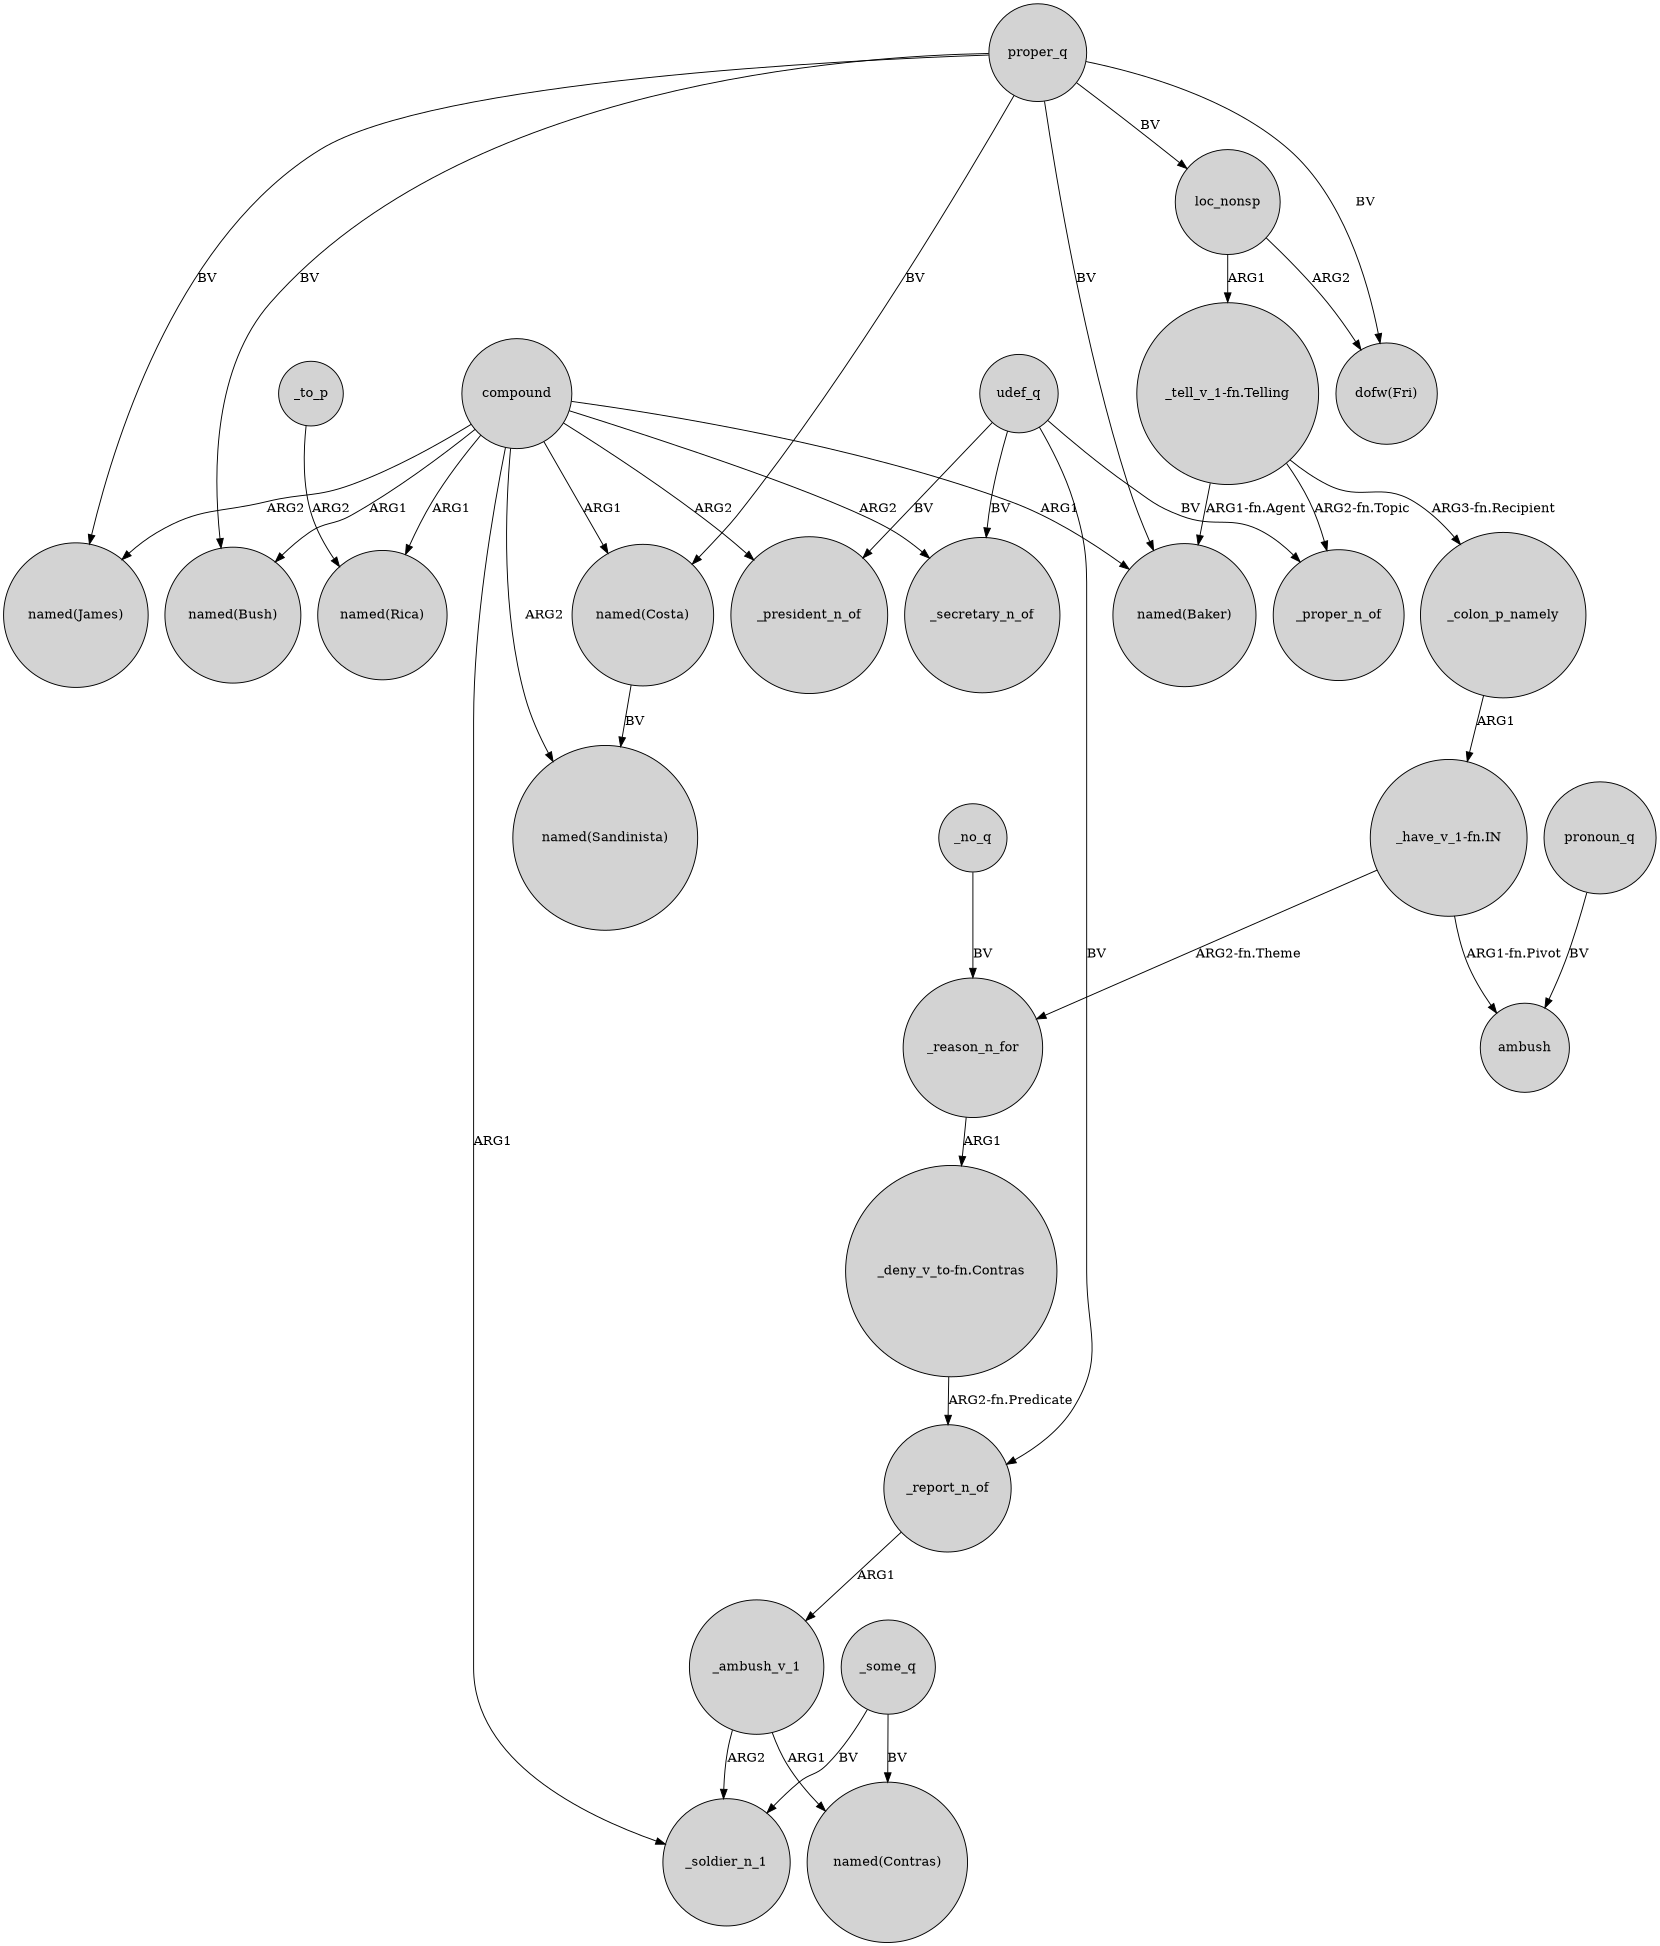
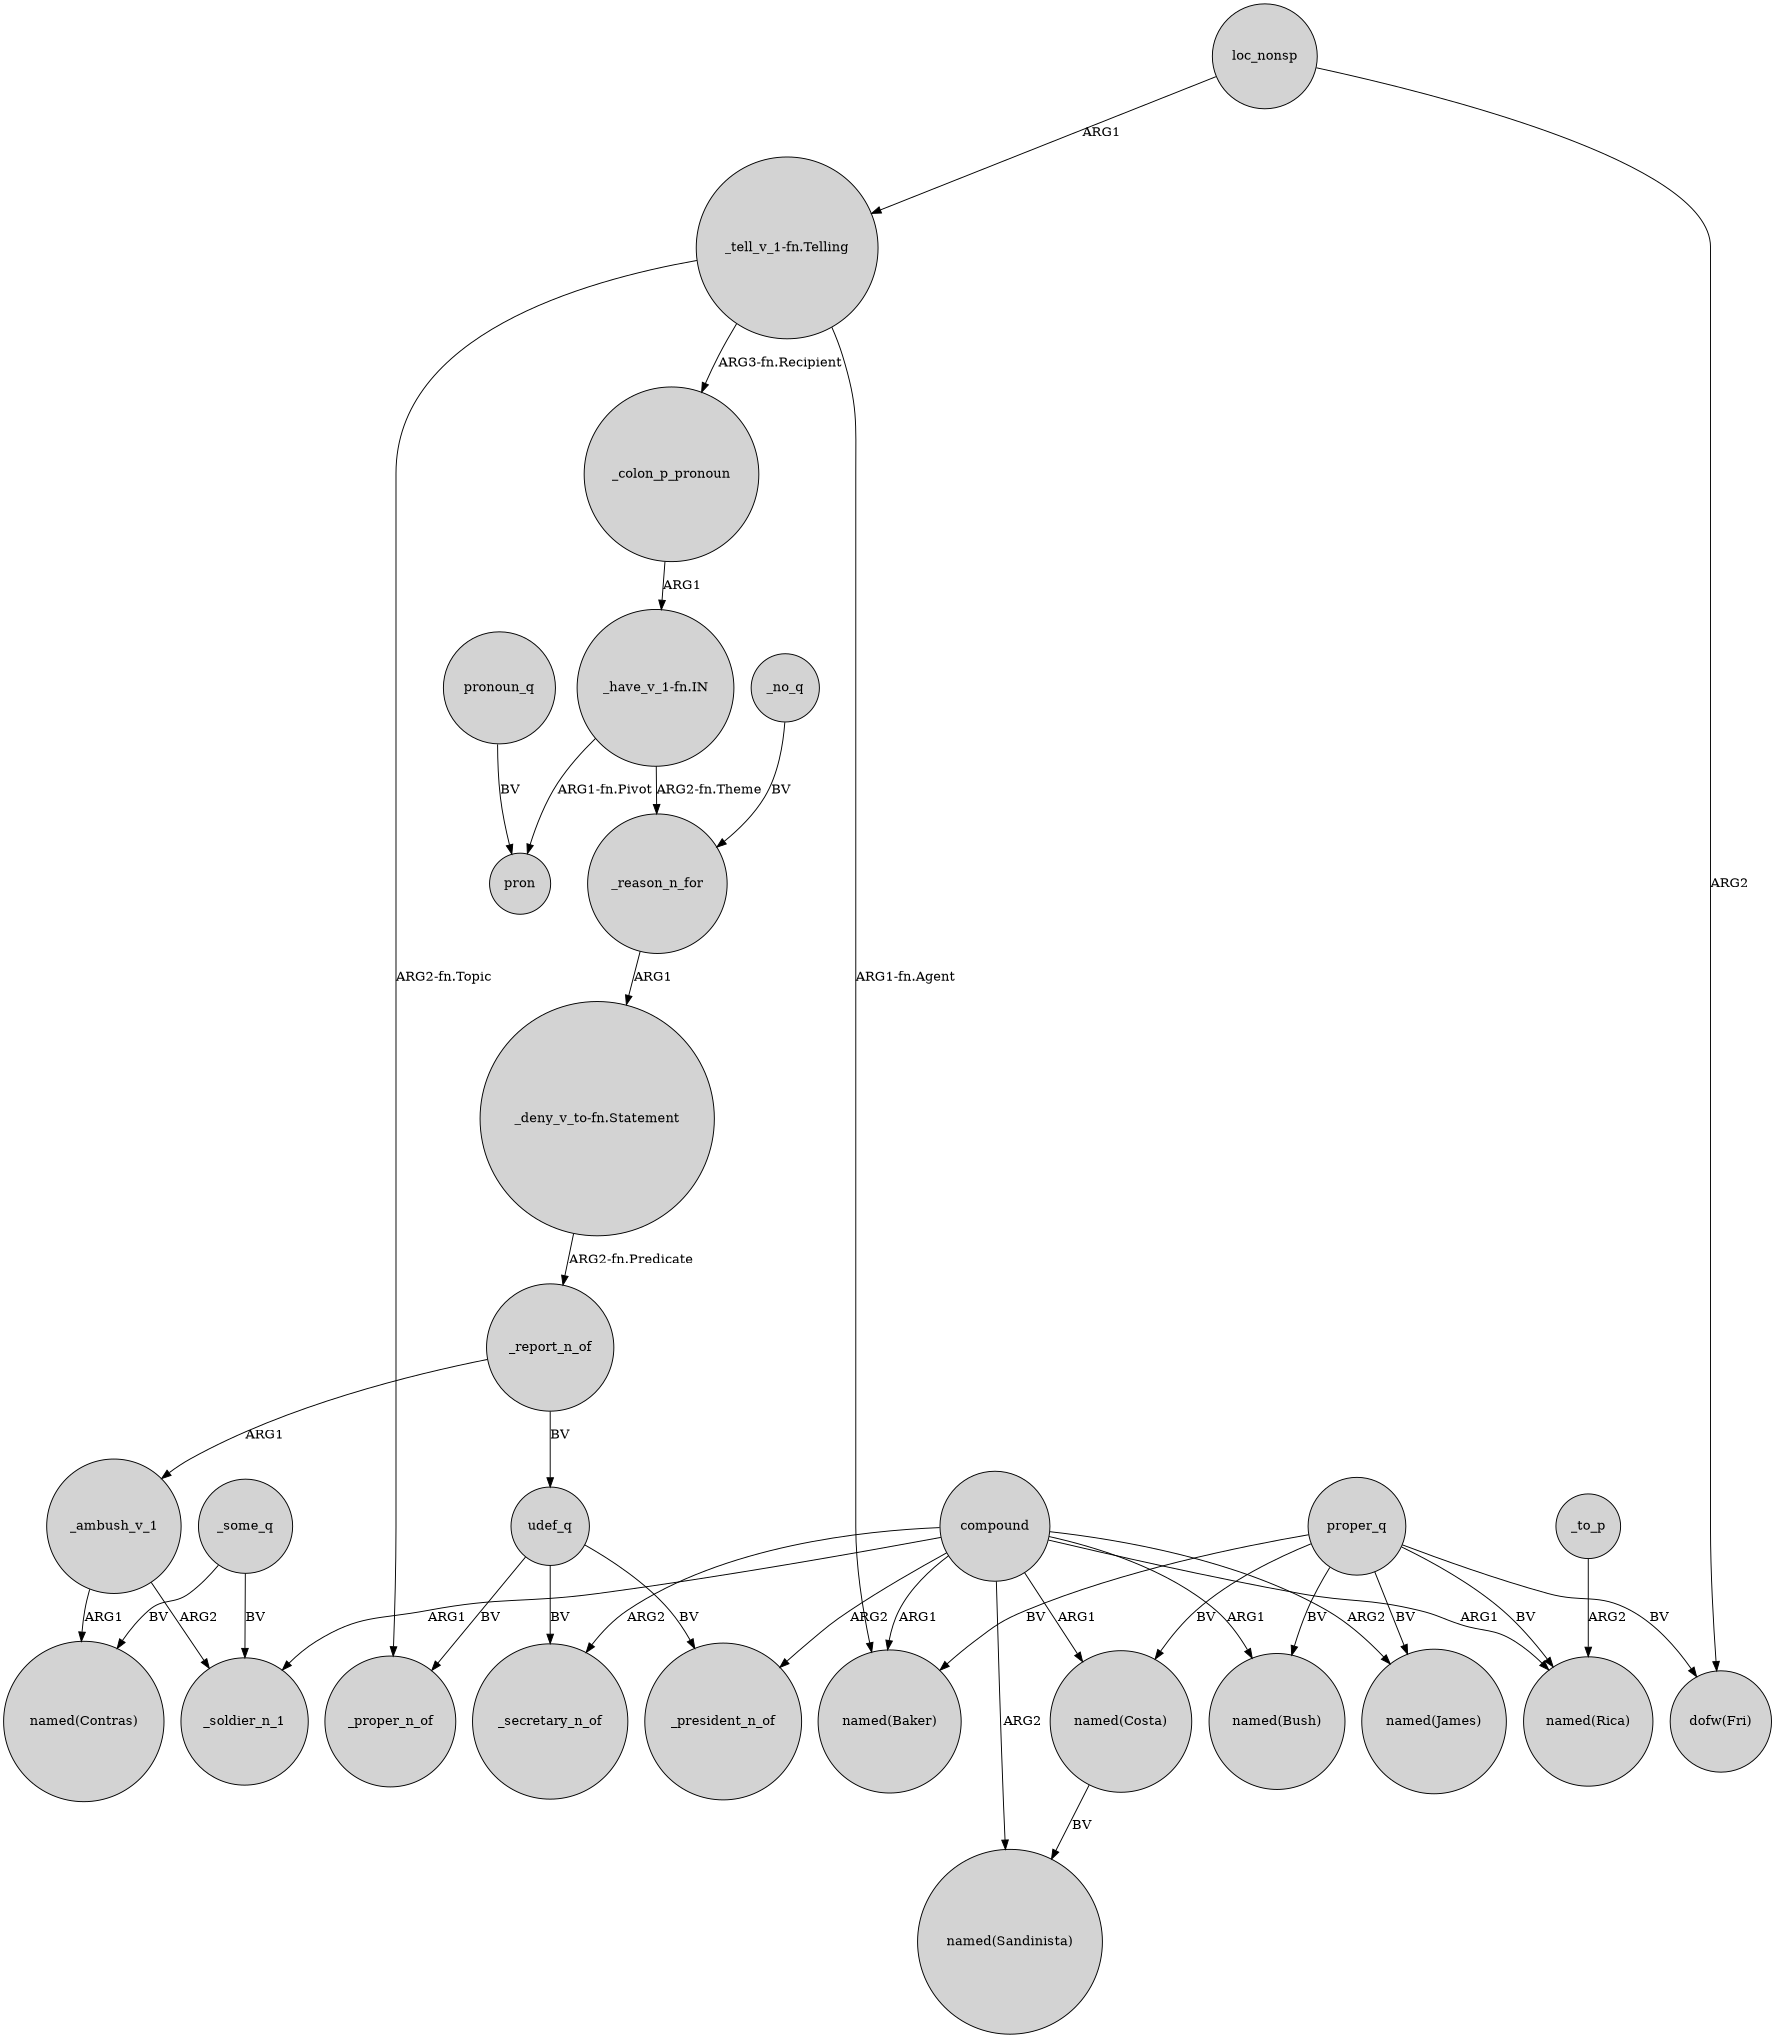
edge "proper_q" -> "loc_nonsp": now "proper_q" -> "named(Rica)"
node "_colon_p_namely": label "_colon_p_namely" -> "_colon_p_pronoun"
edge "udef_q" -> "_report_n_of": reversed
node "ambush": label "ambush" -> "pron"
node "_deny_v_to-fn.Contras": label "_deny_v_to-fn.Contras" -> "_deny_v_to-fn.Statement"
